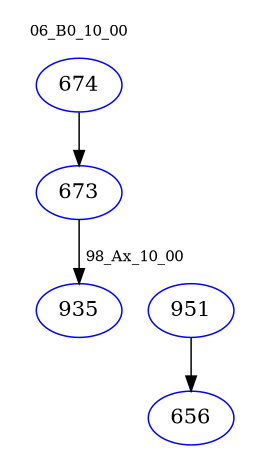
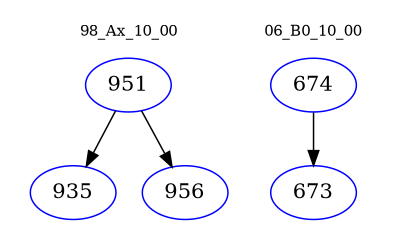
edge "673" -> "935": now "951" -> "935"
node "656": label "656" -> "956"
